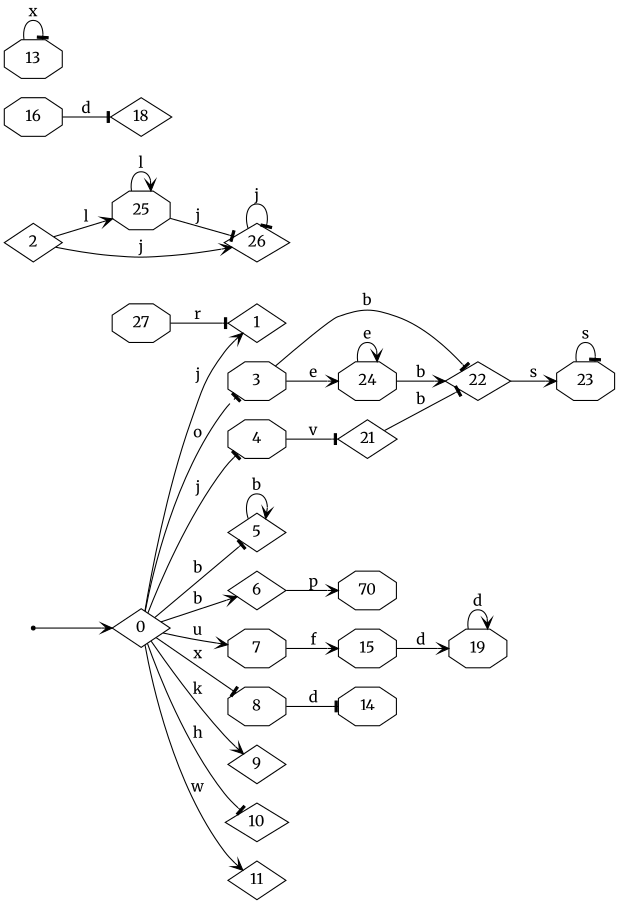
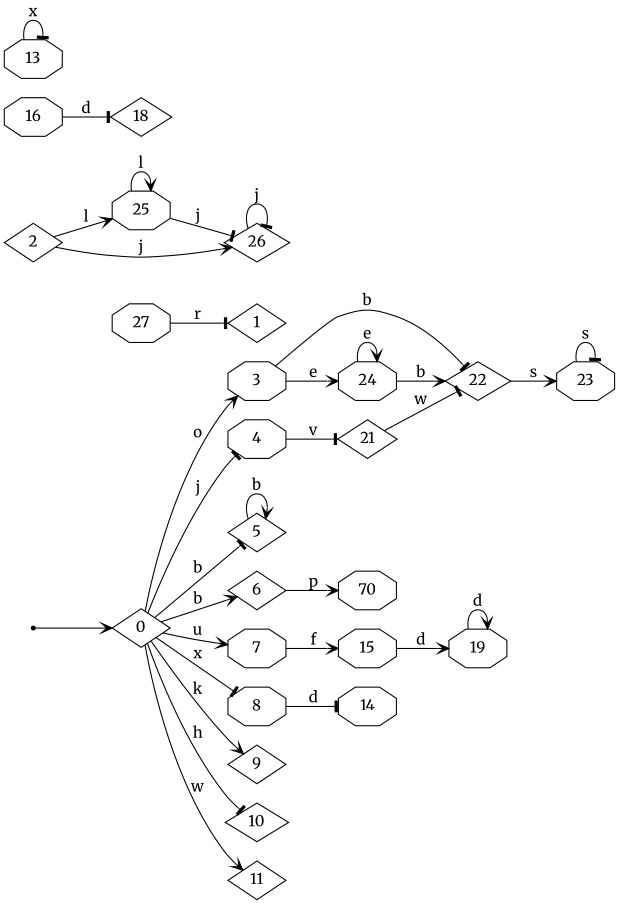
edge "21" -> "22": label "b" -> "w"
edge "0" -> "1": removed, label "j"
edge "0" -> "3": arrowhead tee -> vee
